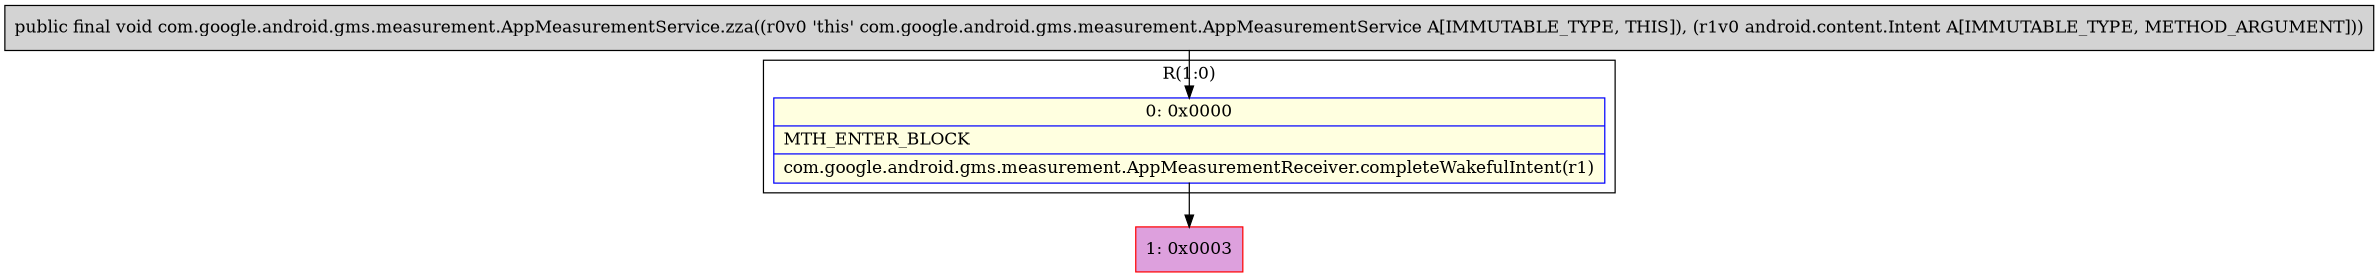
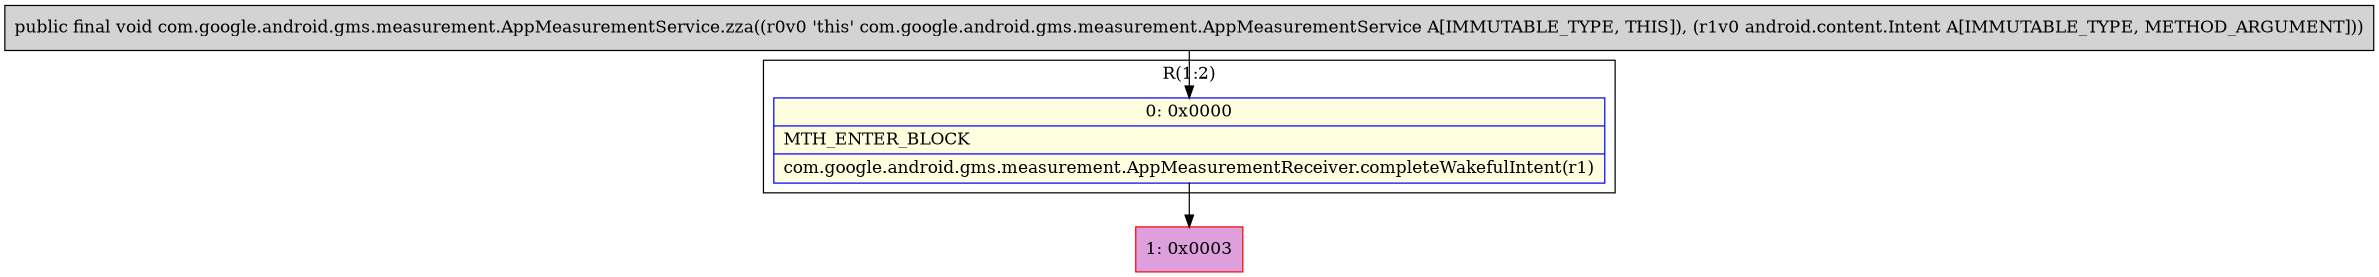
cluster "R(1:0)": label "R(1:0)" -> "R(1:2)"
